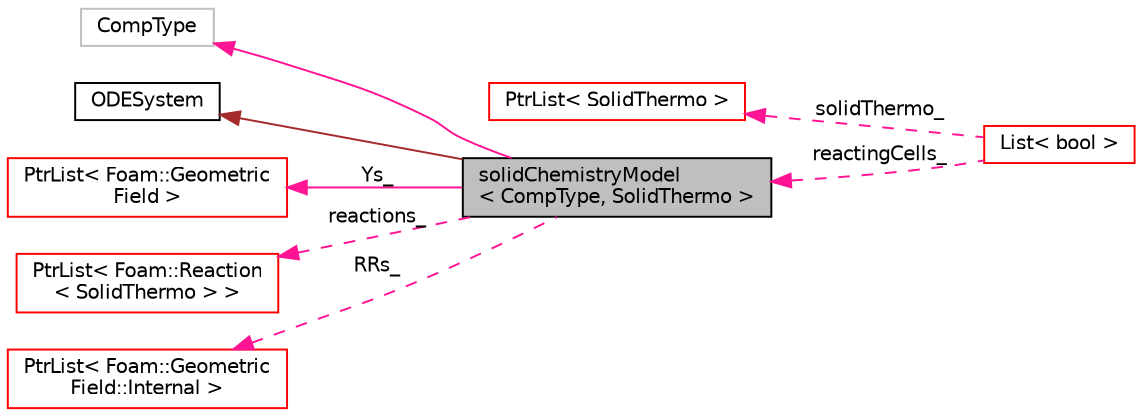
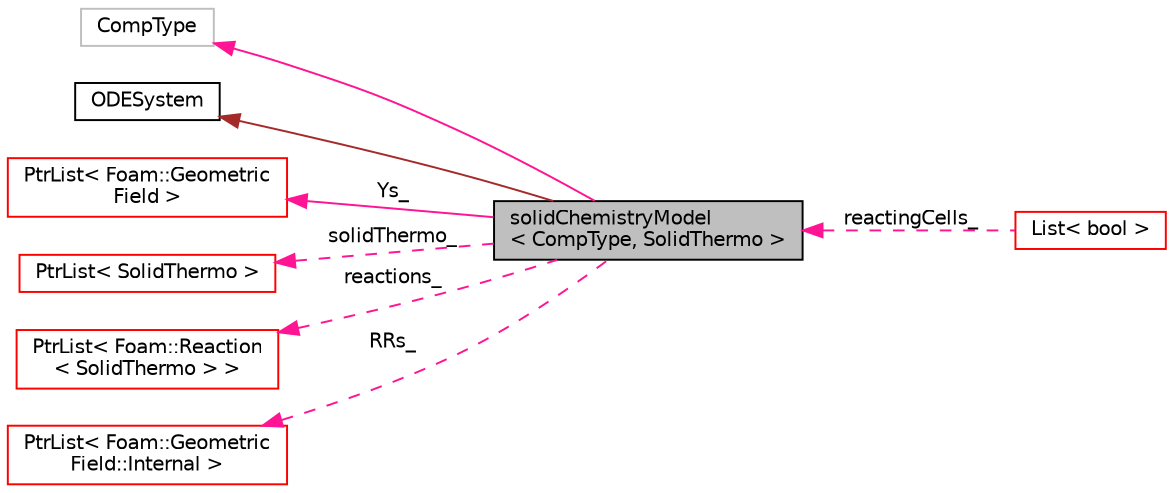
edge "List< bool >" -> "PtrList< SolidThermo >": now "solidChemistryModel < CompType, SolidThermo >" -> "PtrList< SolidThermo >"
